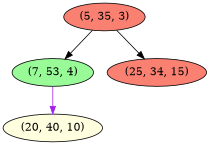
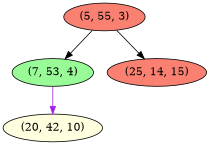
node "(5, 35, 3)": label "(5, 35, 3)" -> "(5, 55, 3)"
node "(25, 34, 15)": label "(25, 34, 15)" -> "(25, 14, 15)"
node "(20, 40, 10)": label "(20, 40, 10)" -> "(20, 42, 10)"
